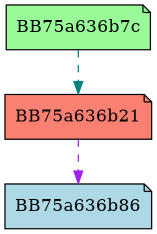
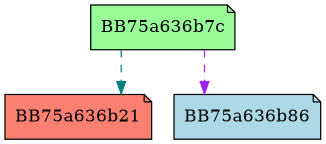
edge "BB75a636b21" -> "BB75a636b86": now "BB75a636b7c" -> "BB75a636b86"
